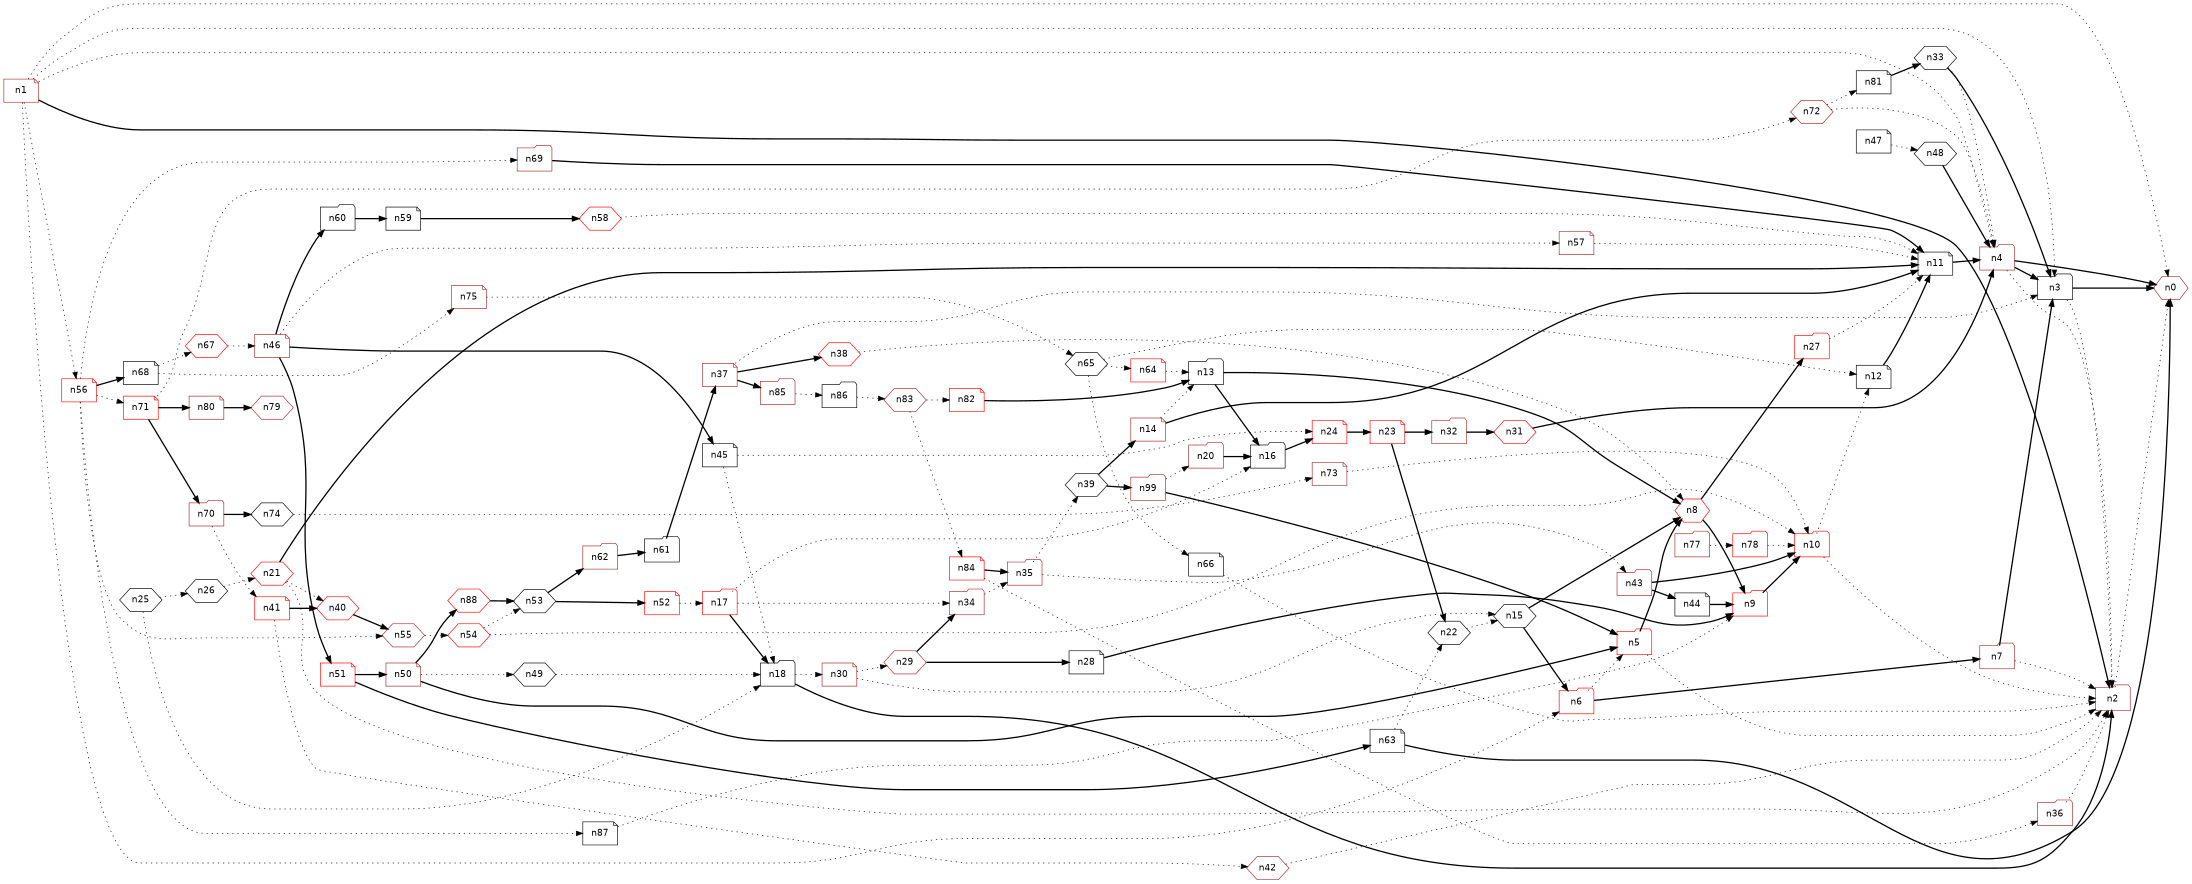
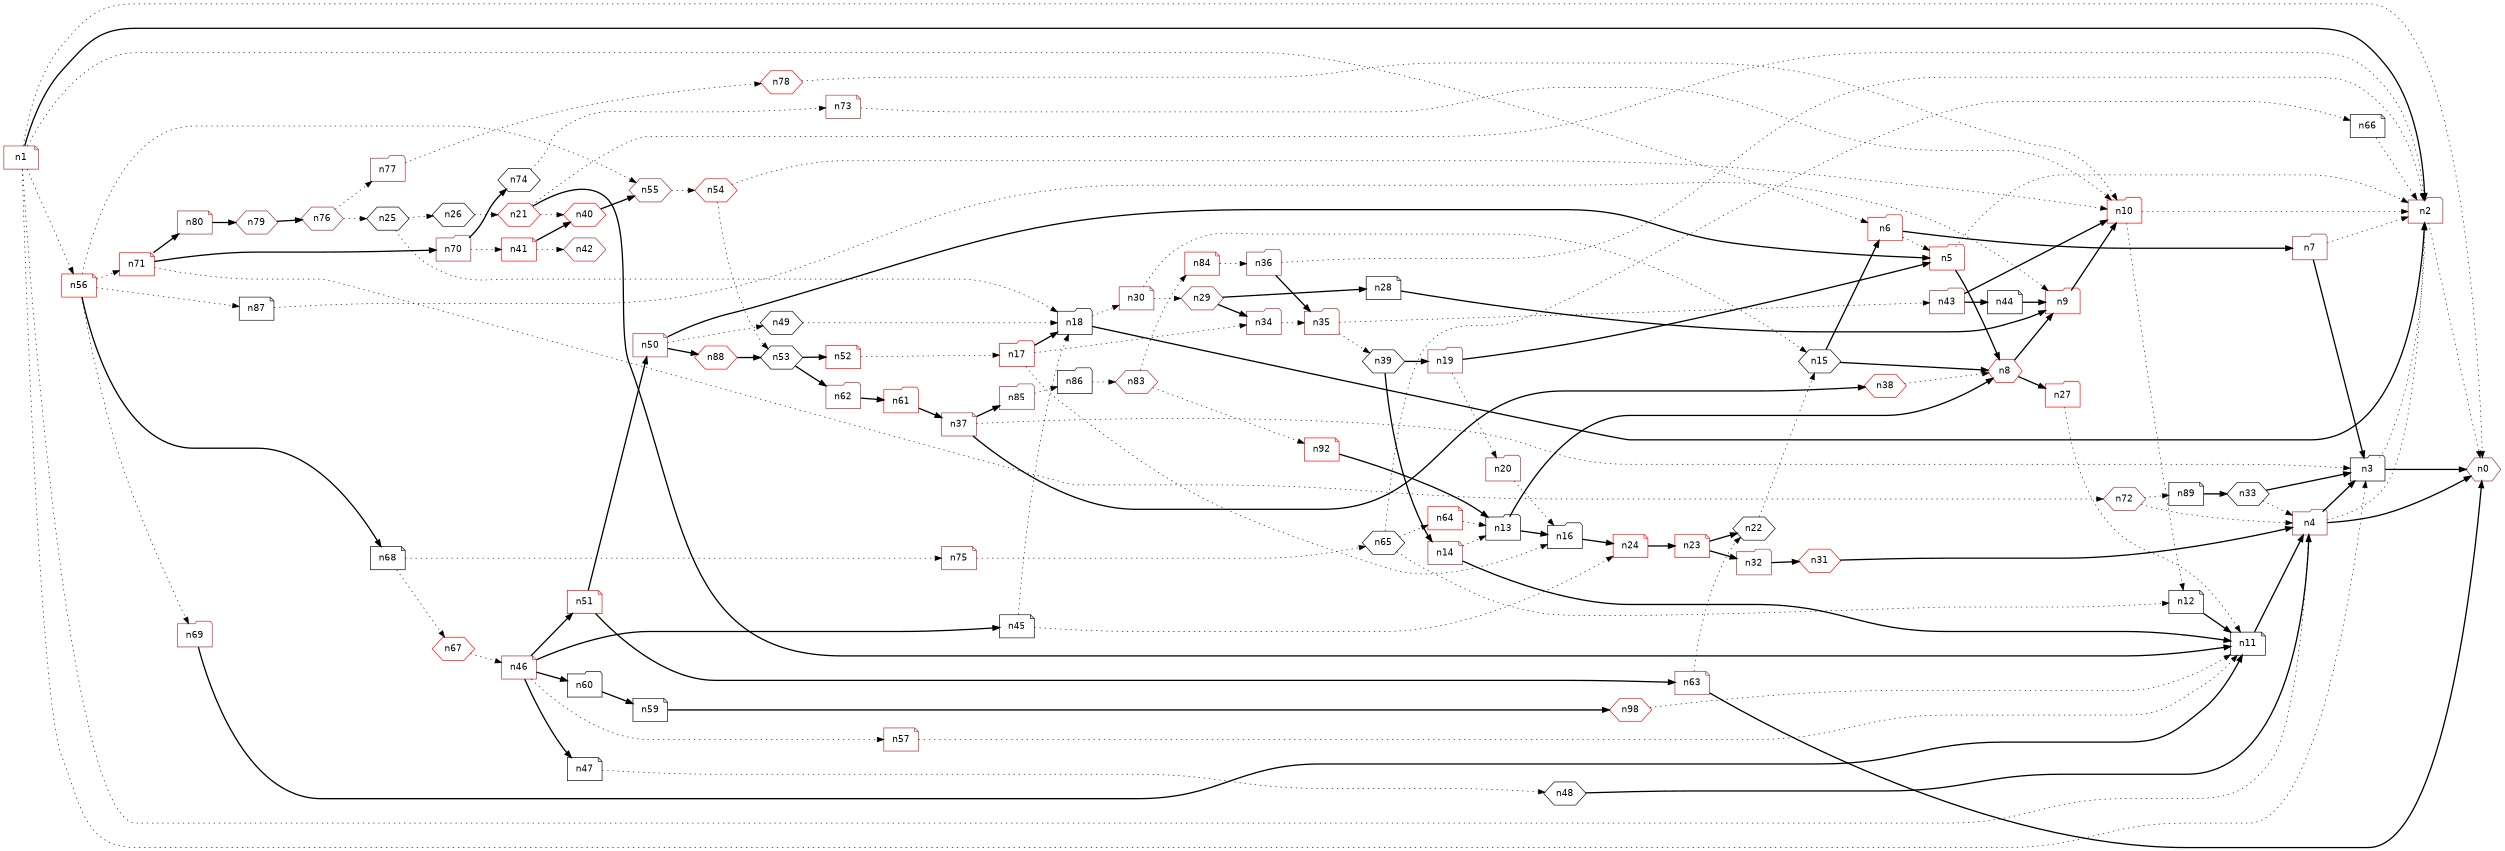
node "n81": label "n81" -> "n89"
node "n76": added
node "n58": label "n58" -> "n98"
node "n82": label "n82" -> "n92"
edge "n20" -> "n16": style bold -> dotted
node "n99": label "n99" -> "n19"
node "n78": shape folder -> hexagon
node "n61": color black -> red
edge "n84" -> "n35": now "n36" -> "n35"
edge "n46" -> "n47": added
node "n63": color black -> brown
edge "n42" -> "n2": removed
